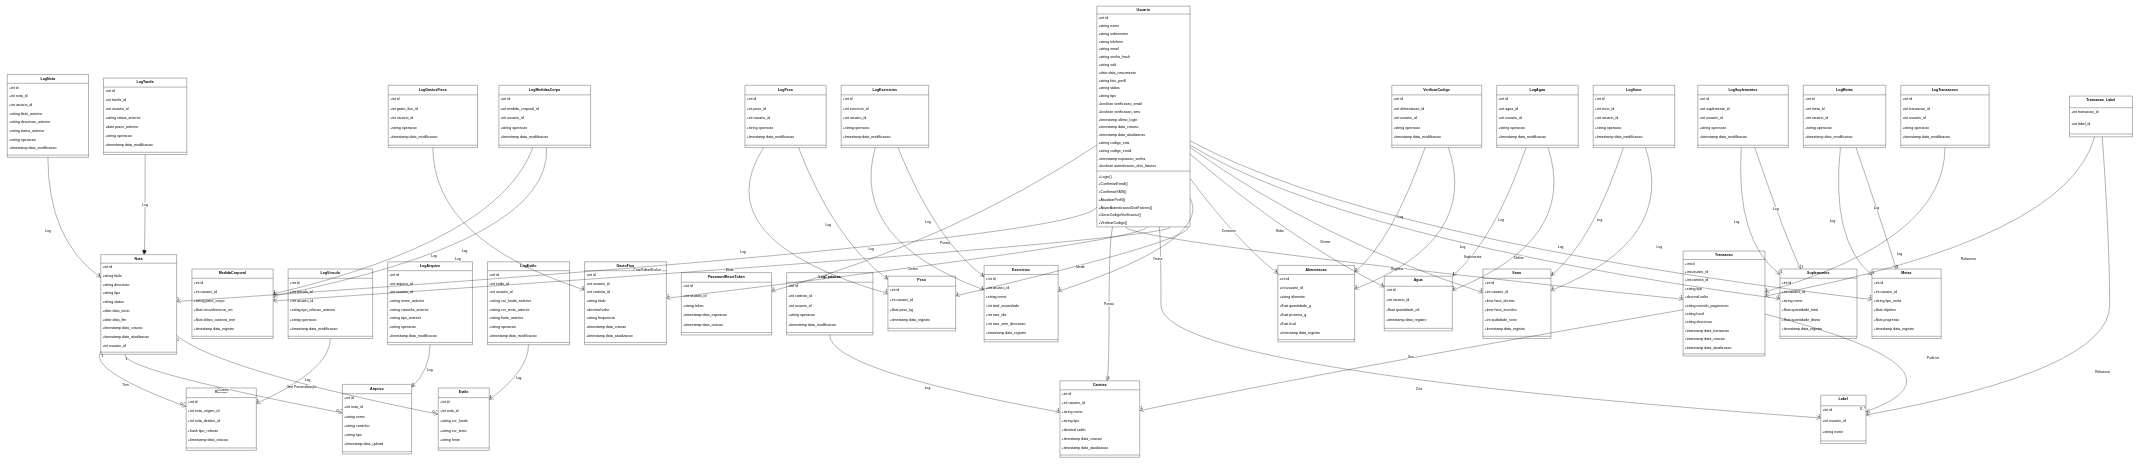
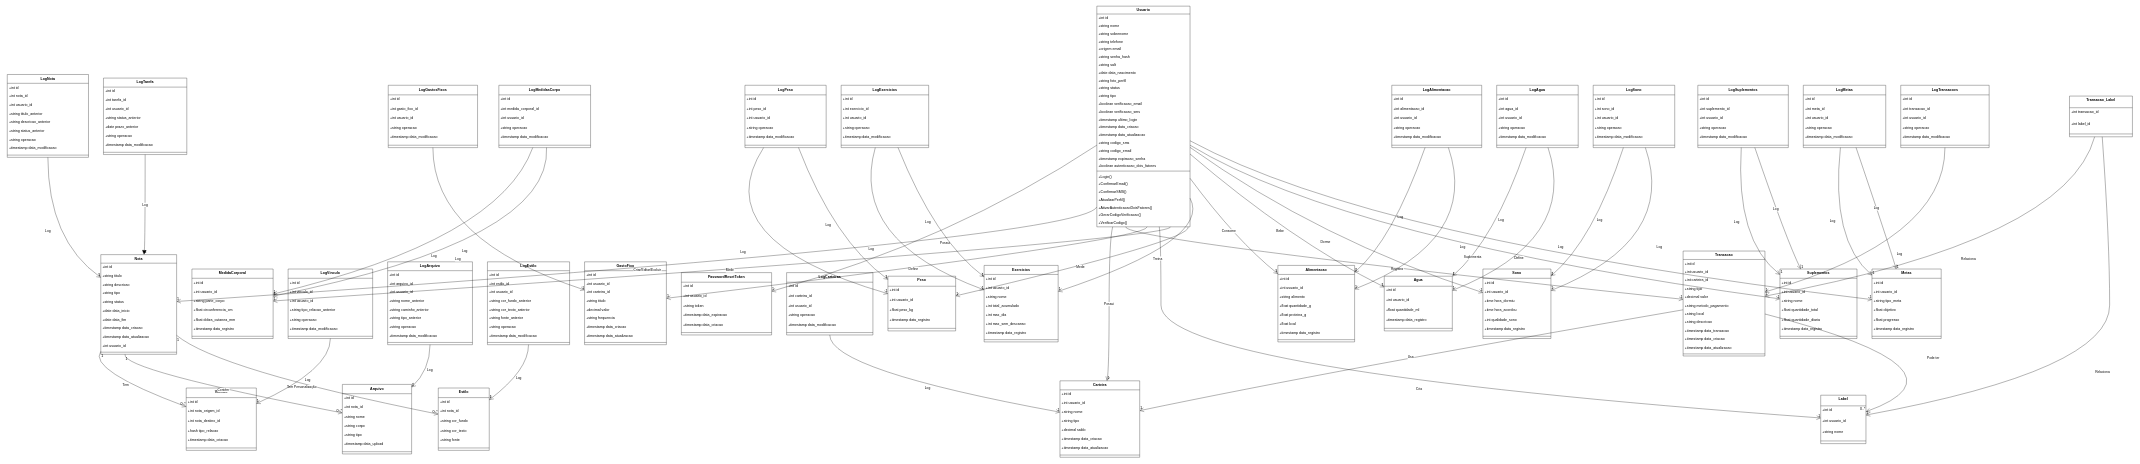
node "+string email": label "+string email" -> "+origem email"
node "VerificarCodigo": label "VerificarCodigo" -> "LogAlimentacao"
node "+string caminho": label "+string caminho" -> "+string corpo"
